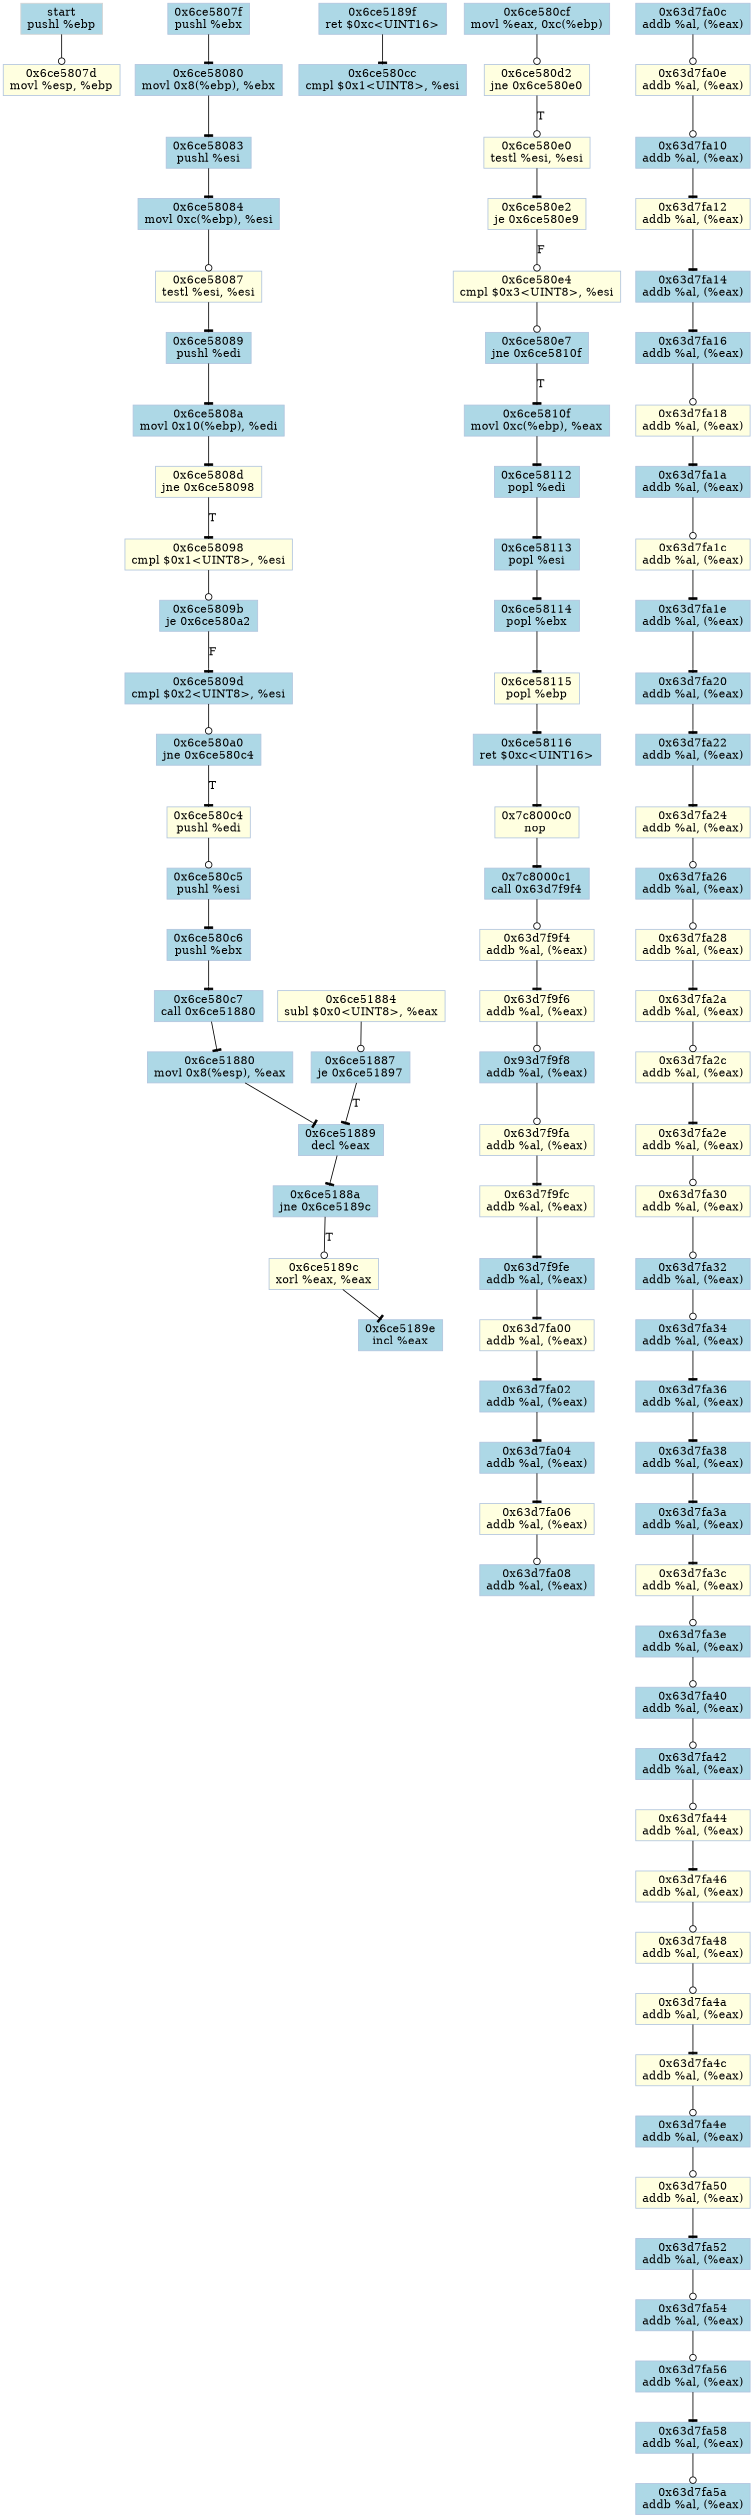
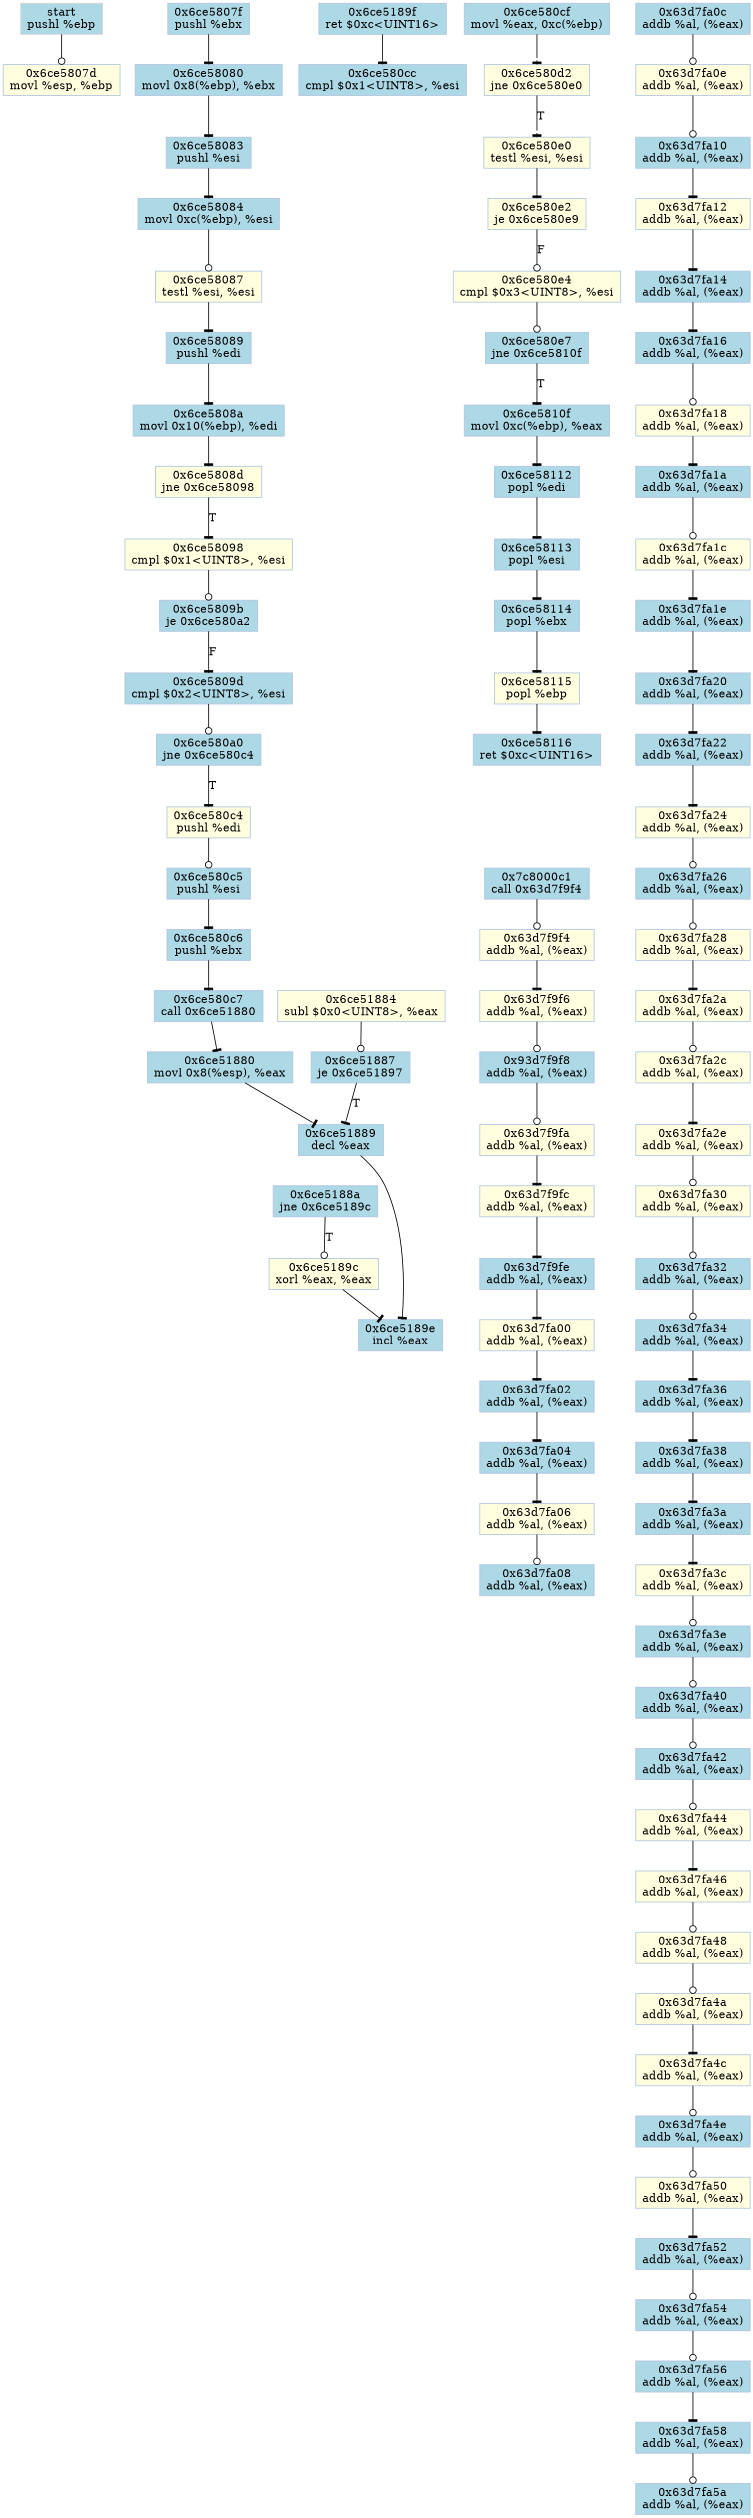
edge "0x6ce580cf movl %eax, 0xc(%ebp)" -> "0x6ce580d2 jne 0x6ce580e0": arrowhead odot -> tee
edge "0x6ce580d2 jne 0x6ce580e0" -> "0x6ce580e0 testl %esi, %esi": arrowhead odot -> tee
node "0x7c8000c0 nop": removed
edge "0x6ce51889 decl %eax" -> "0x6ce5188a jne 0x6ce5189c": now "0x6ce51889 decl %eax" -> "0x6ce5189e incl %eax"
